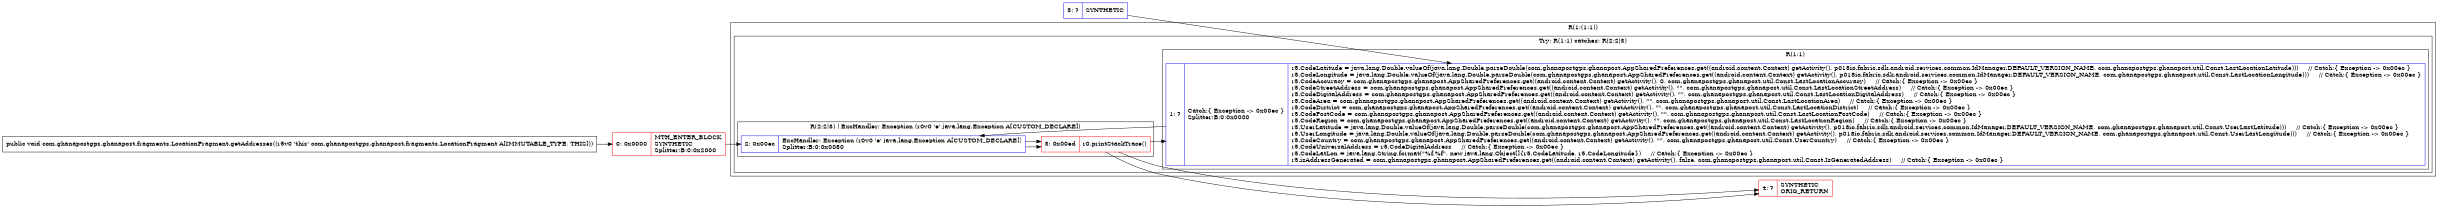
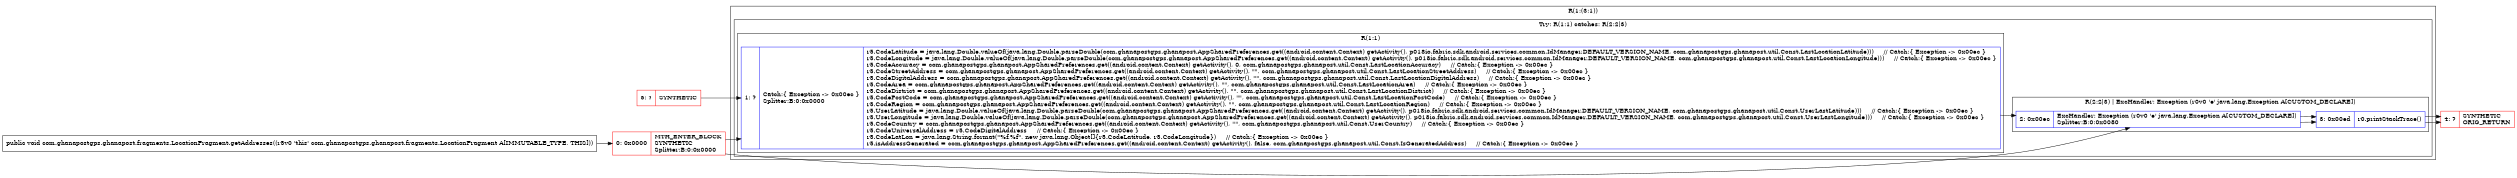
node "5: ?": color blue -> red
cluster "R(1:(1:1))": label "R(1:(1:1))" -> "R(1:(3:1))"
edge "3: 0x00ed" -> "1: ?": now "0: 0x0000" -> "1: ?"
node "3: 0x00ed": color red -> blue
node "0: 0x0000": text "Splitter:B:0:0x2000" -> "Splitter:B:0:0x0000"
